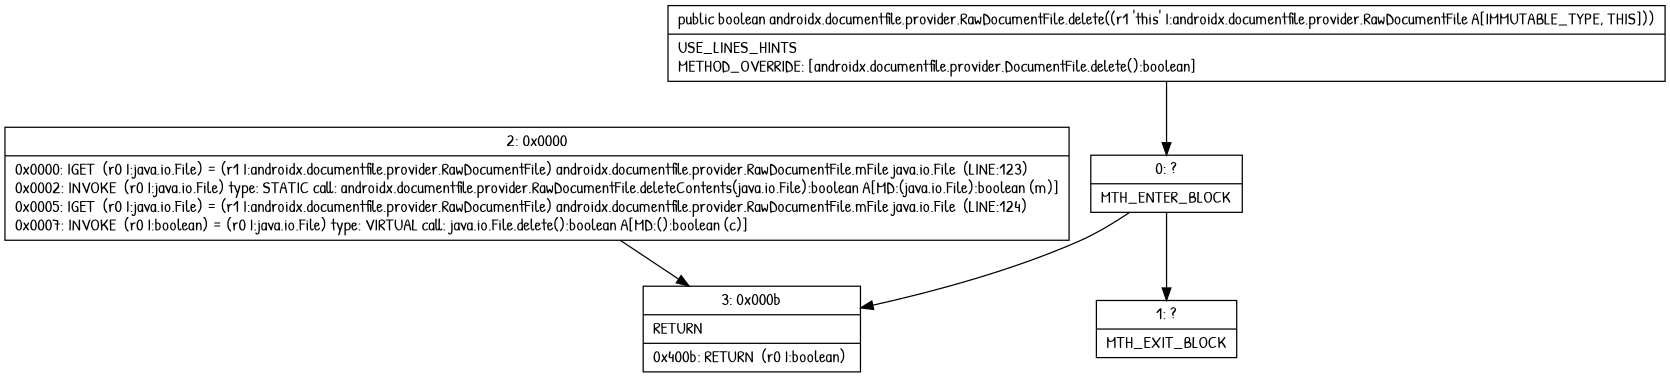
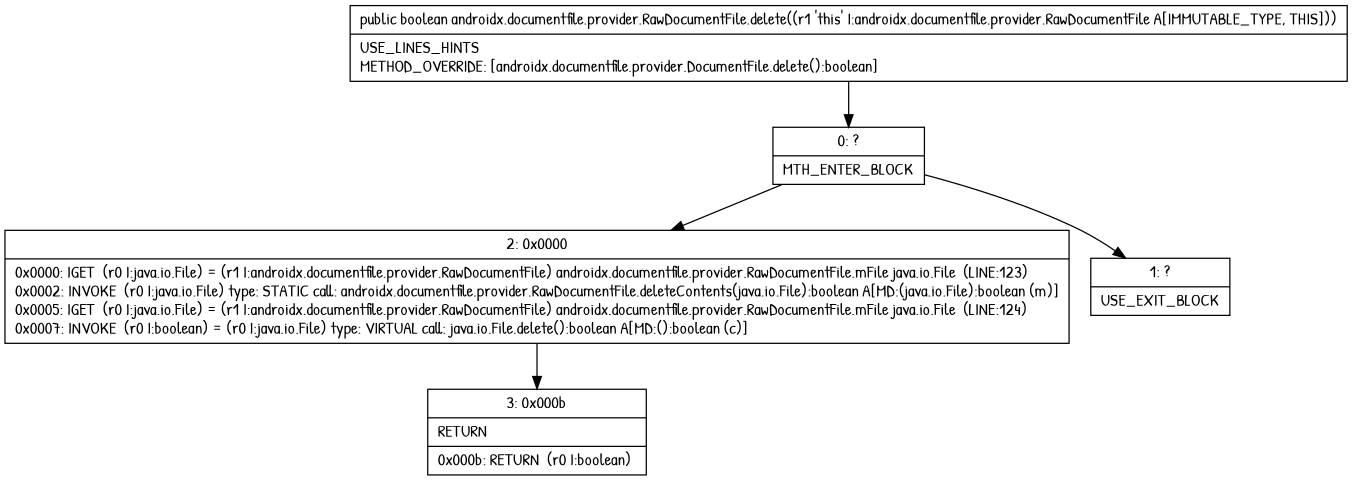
edge "0: ?" -> "3: 0x000b": now "0: ?" -> "2: 0x0000"
node "1: ?": text "MTH_EXIT_BLOCK" -> "USE_EXIT_BLOCK"
node "3: 0x000b": text "0x400b: RETURN  (r0 I:boolean)" -> "0x000b: RETURN  (r0 I:boolean)"
